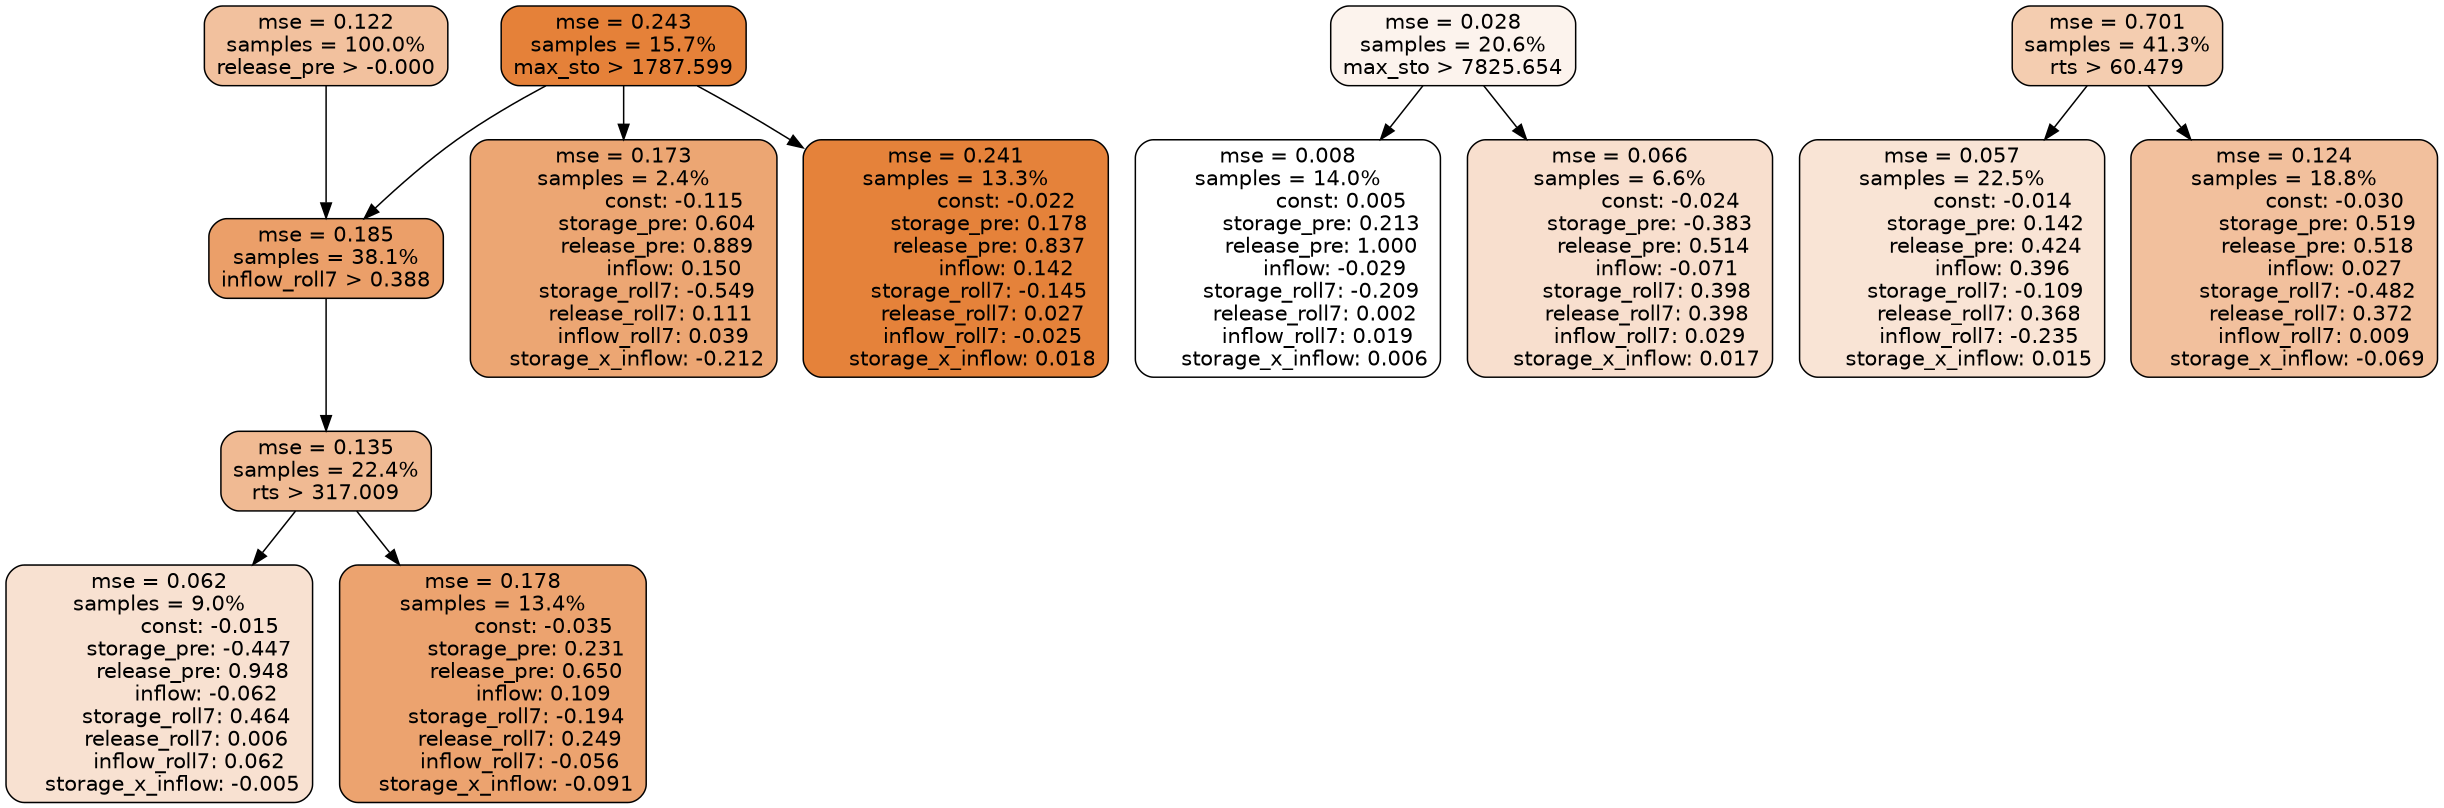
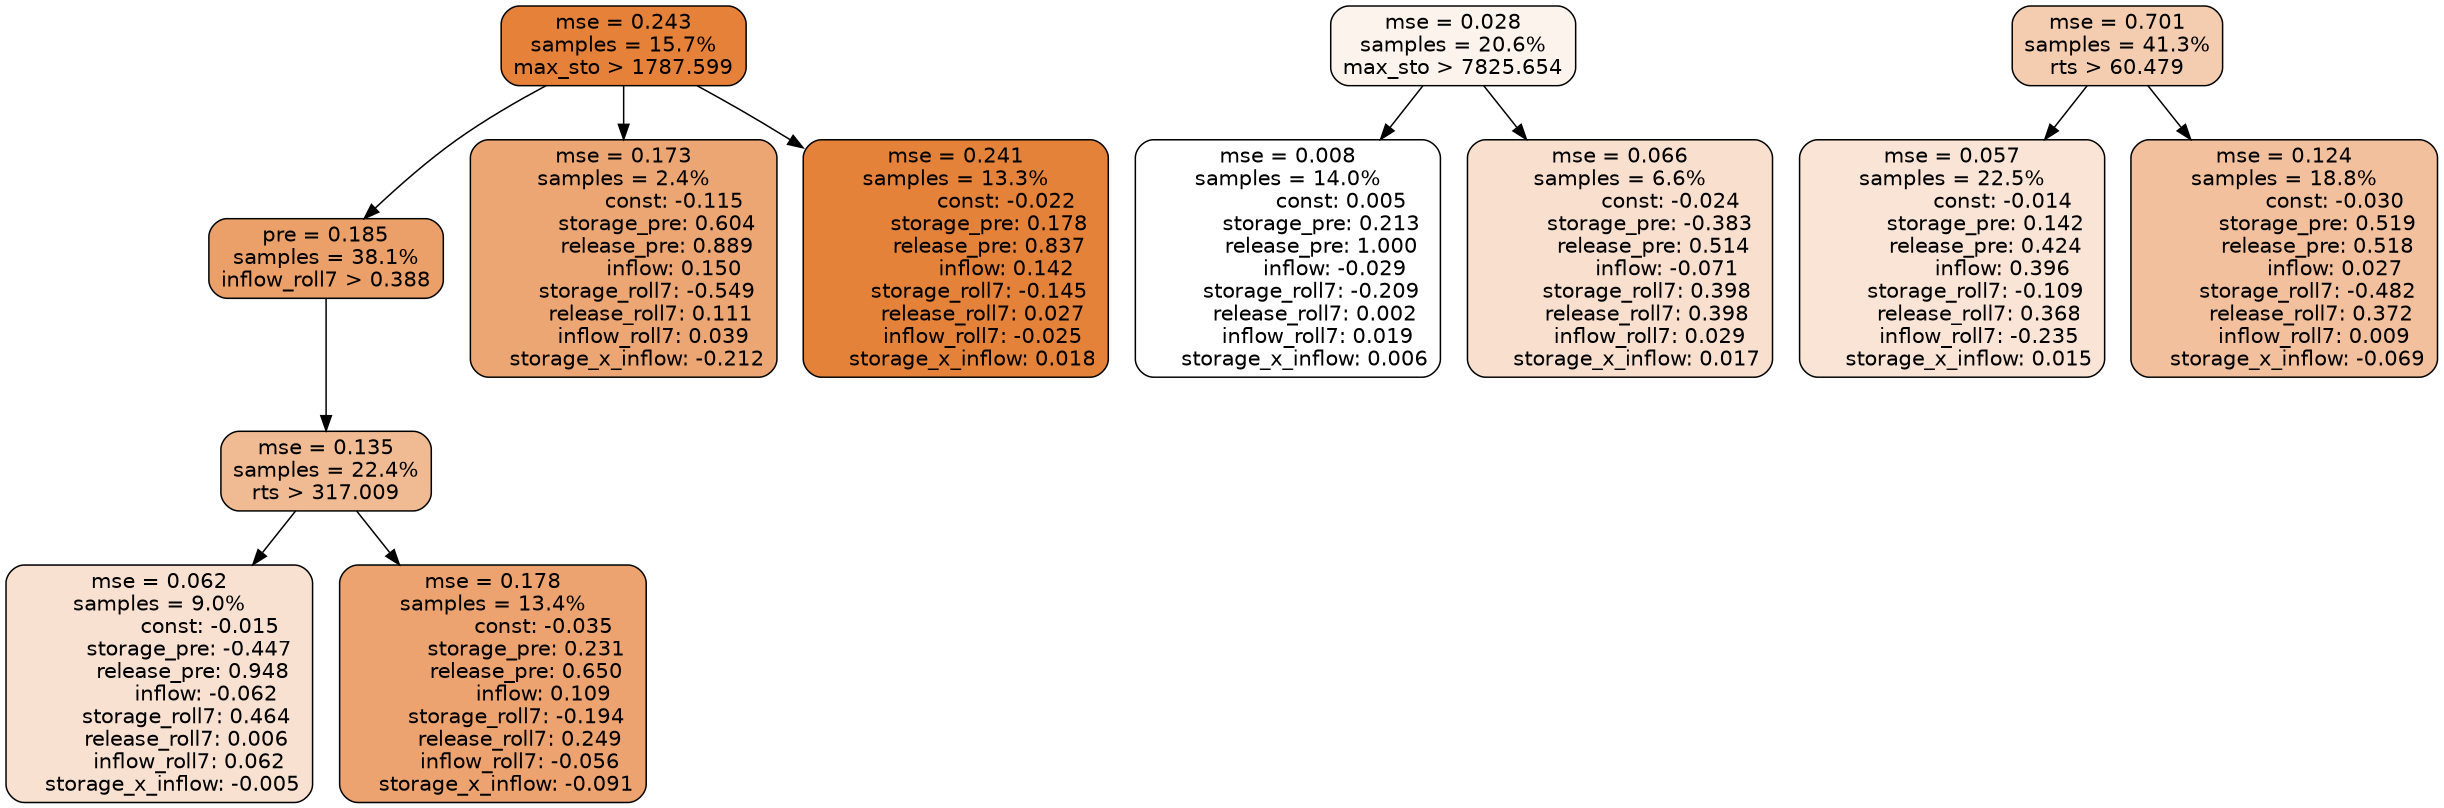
node "mse = 0.122 samples = 100.0% release_pre > -0.000": removed
node "mse = 0.185 samples = 38.1% inflow_roll7 > 0.388": label "mse = 0.185 samples = 38.1% inflow_roll7 > 0.388" -> "pre = 0.185 samples = 38.1% inflow_roll7 > 0.388"
